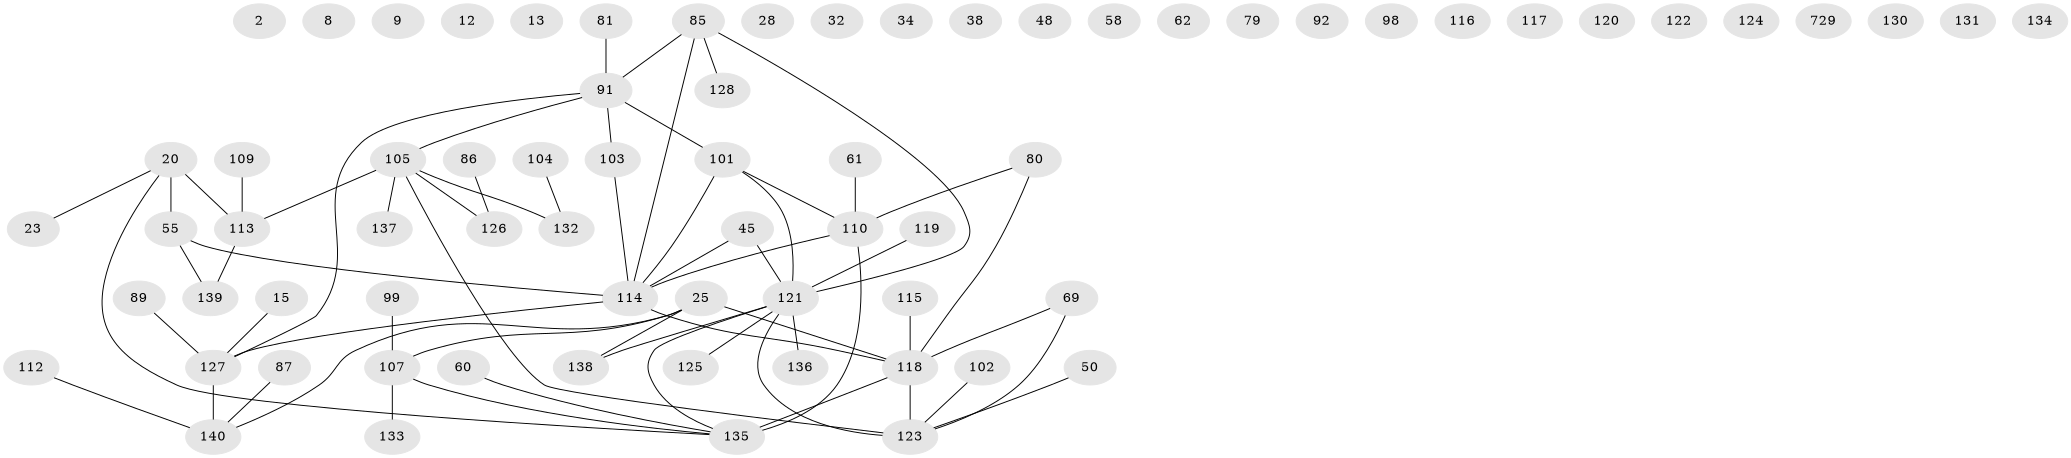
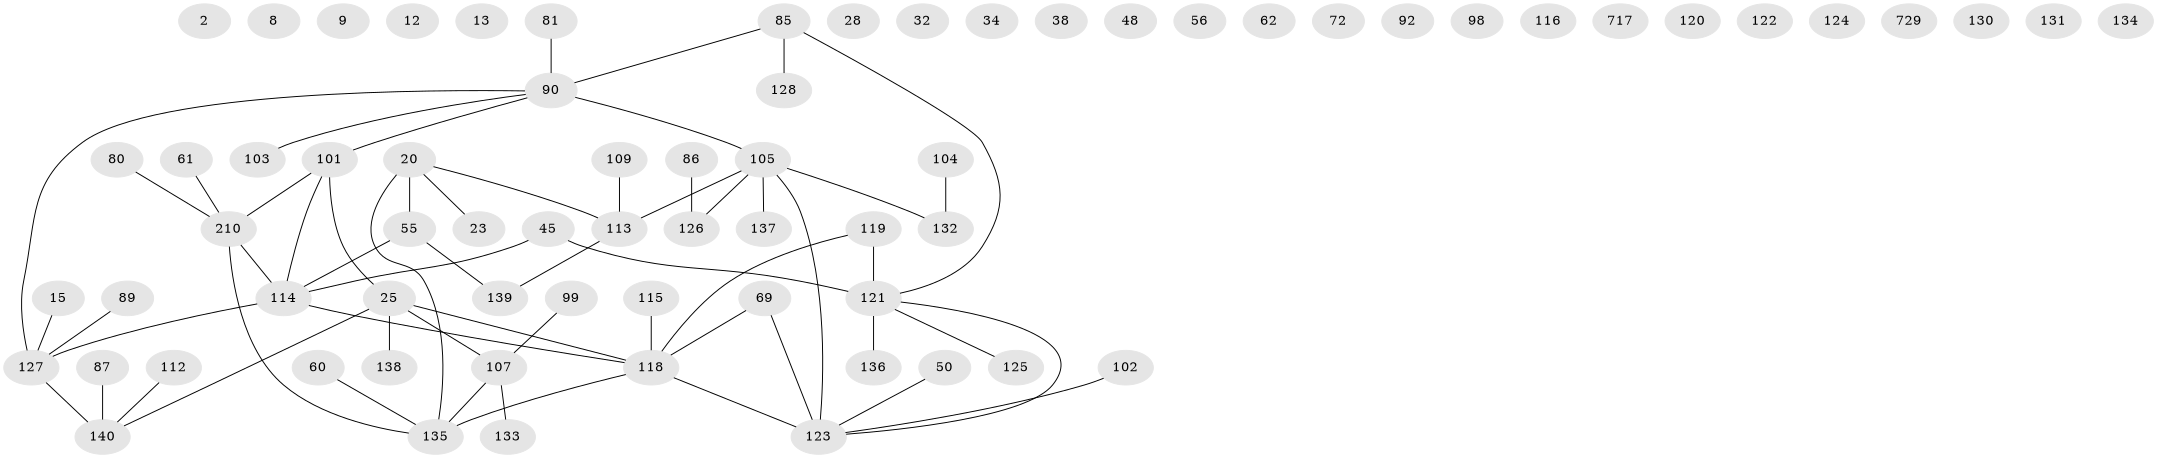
node "58": label "58" -> "56"
node "79": label "79" -> "72"
node "117": label "117" -> "717"
node "91": label "91" -> "90"
edge "85" -- "114": removed
edge "101" -- "121": now "101" -- "25"
edge "103" -- "114": removed
node "110": label "110" -> "210"
edge "80" -- "118": now "119" -- "118"
edge "121" -- "138": removed
edge "121" -- "135": removed
